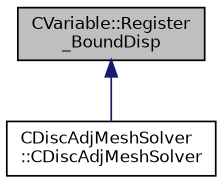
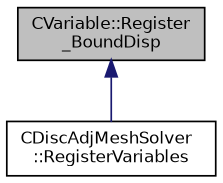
node "CDiscAdjMeshSolver ::CDiscAdjMeshSolver": label "CDiscAdjMeshSolver ::CDiscAdjMeshSolver" -> "CDiscAdjMeshSolver ::RegisterVariables"
